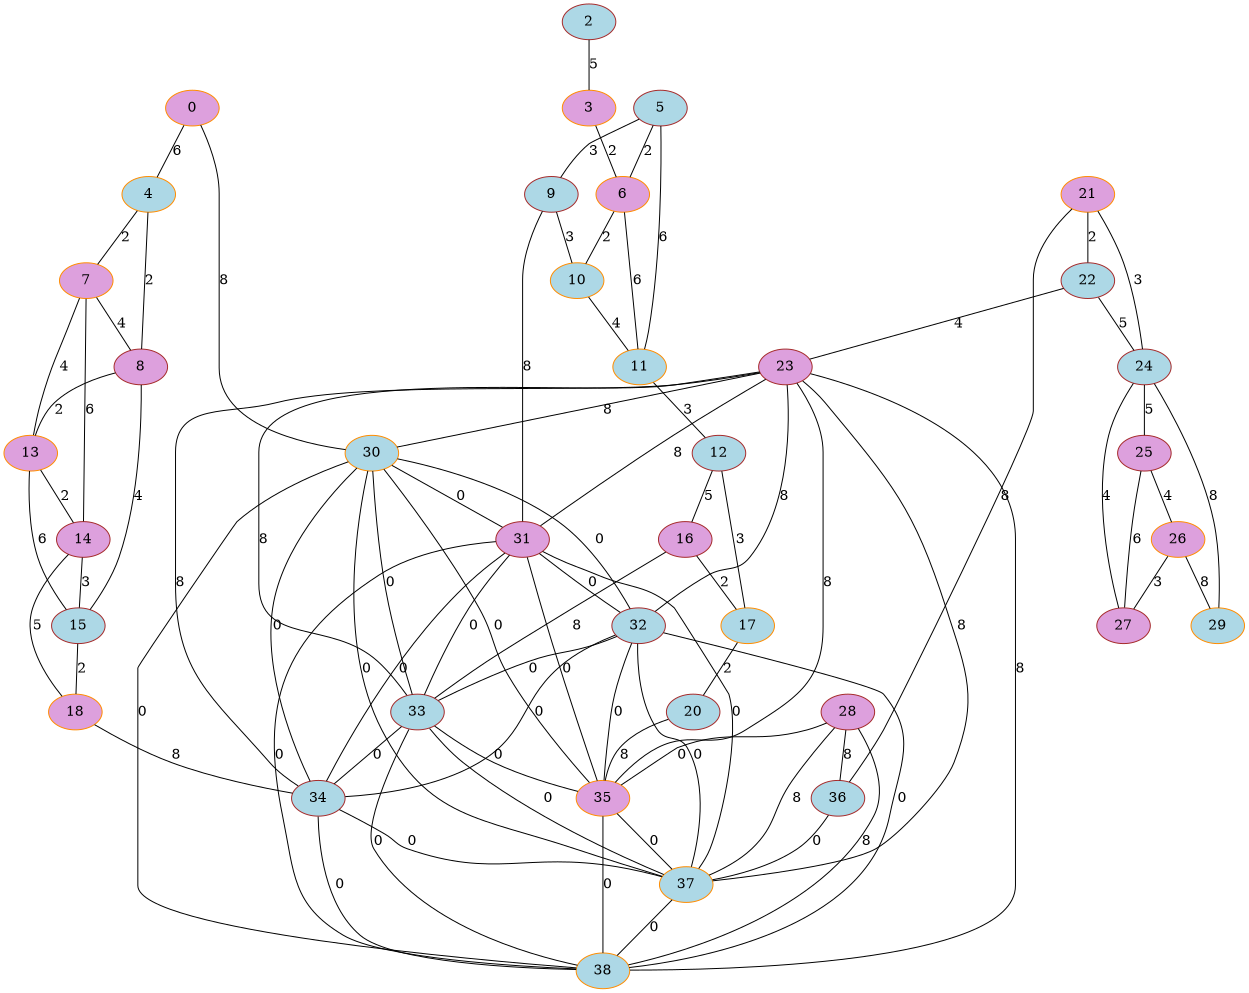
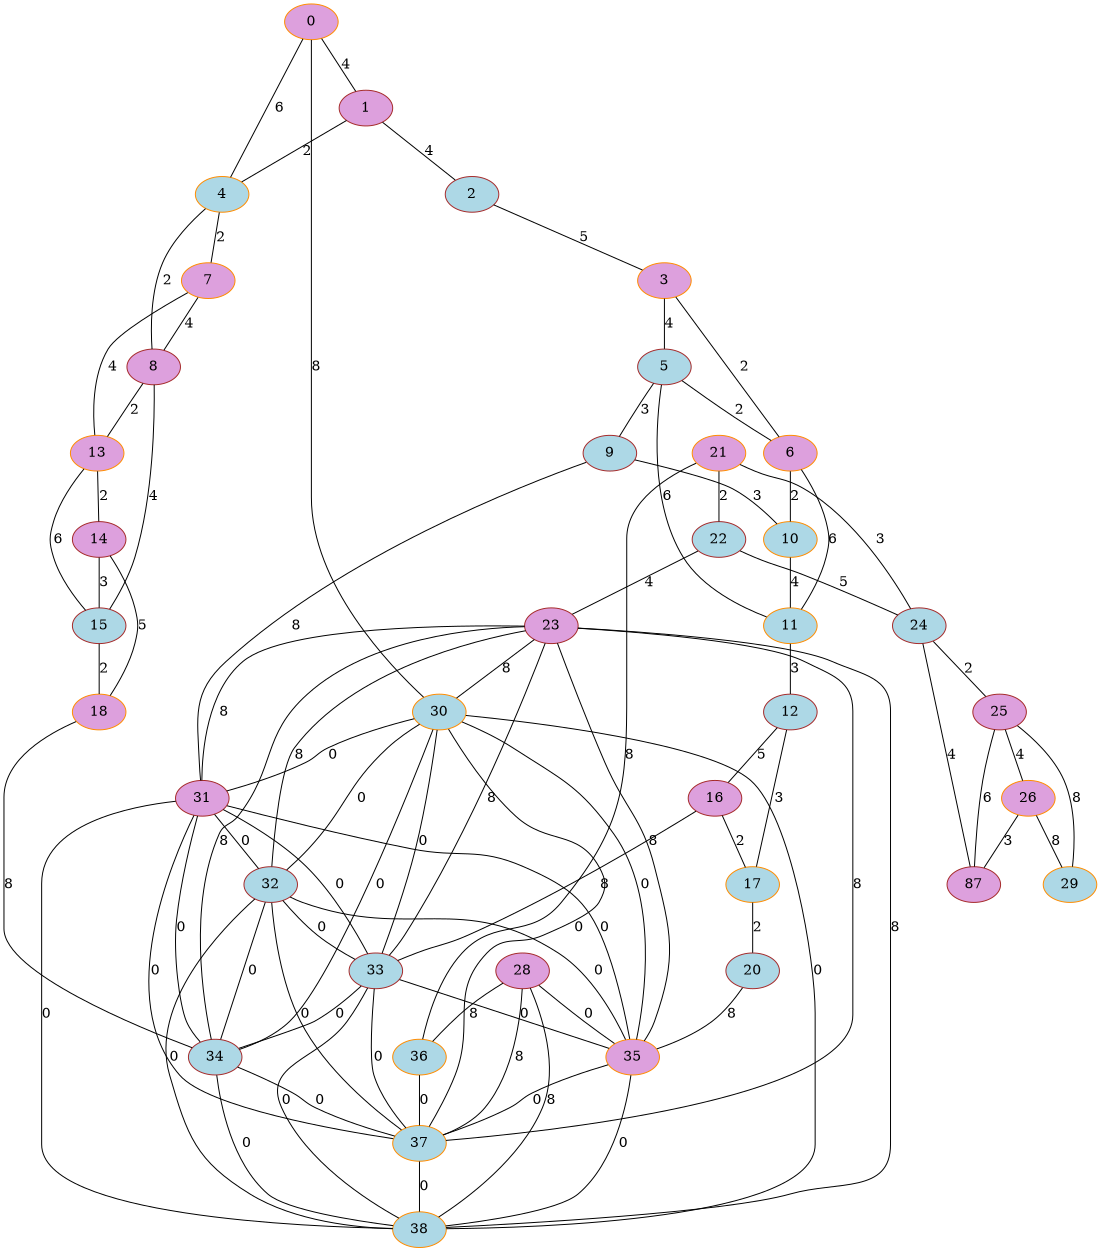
node "1": added
edge "3" -- "5": added, label "4"
edge "7" -- "14": removed, label "6"
edge "24" -- "25": label "5" -> "2"
edge "24" -- "29": now "25" -- "29"
node "27": label "27" -> "87"
node "36": color brown -> darkorange
